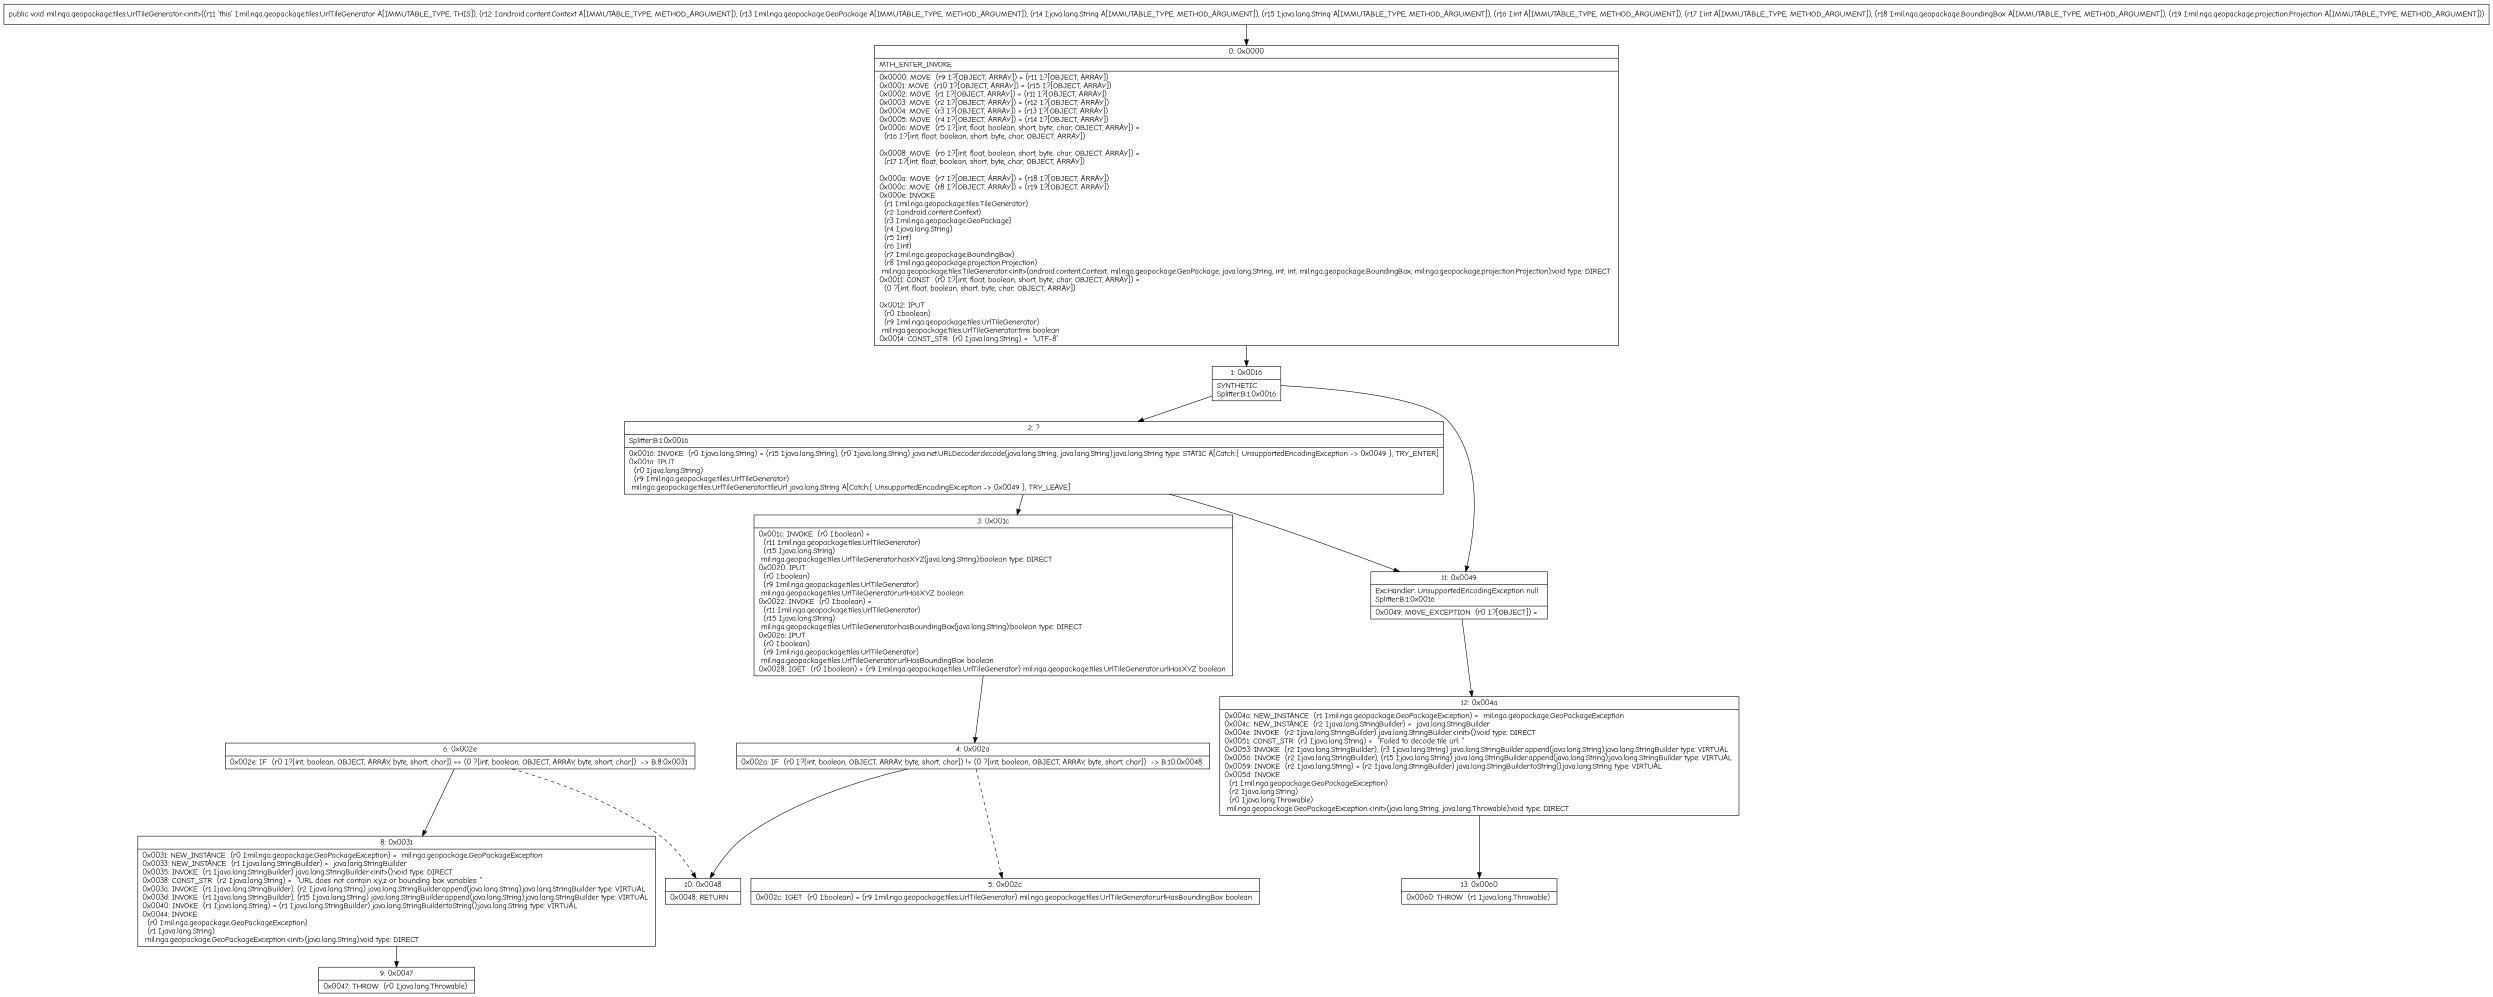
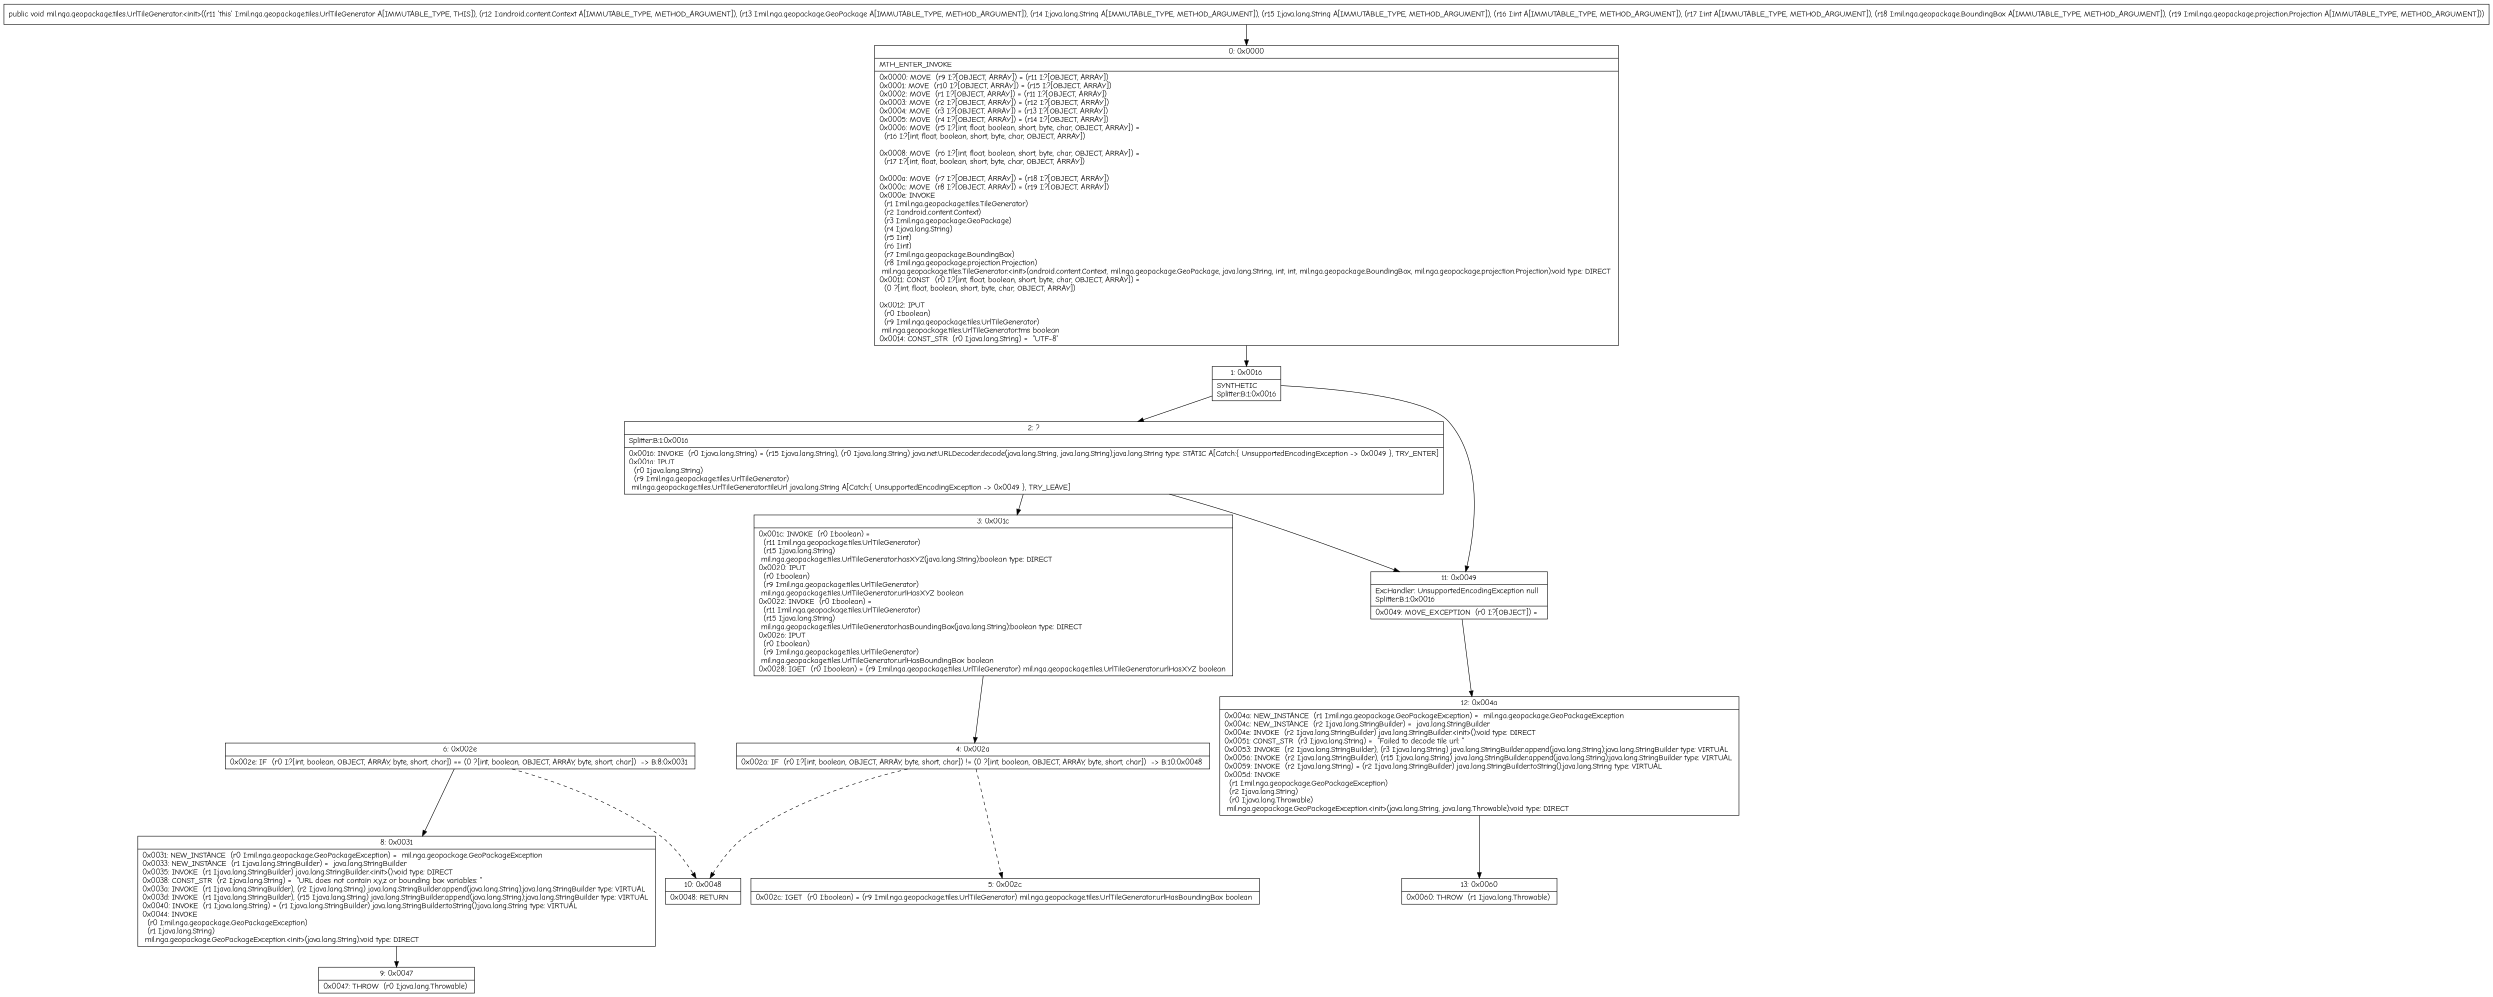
edge "4: 0x002a" -> "10: 0x0048": style solid -> dashed
